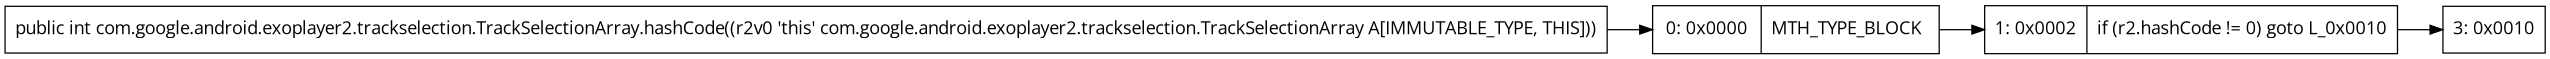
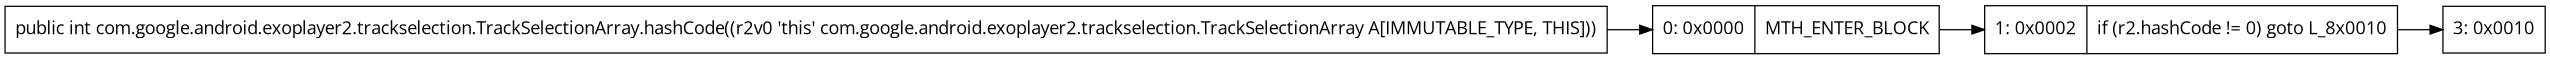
node "0: 0x0000": text "MTH_TYPE_BLOCK" -> "MTH_ENTER_BLOCK"
node "1: 0x0002": text "if (r2.hashCode != 0) goto L_0x0010" -> "if (r2.hashCode != 0) goto L_8x0010"
